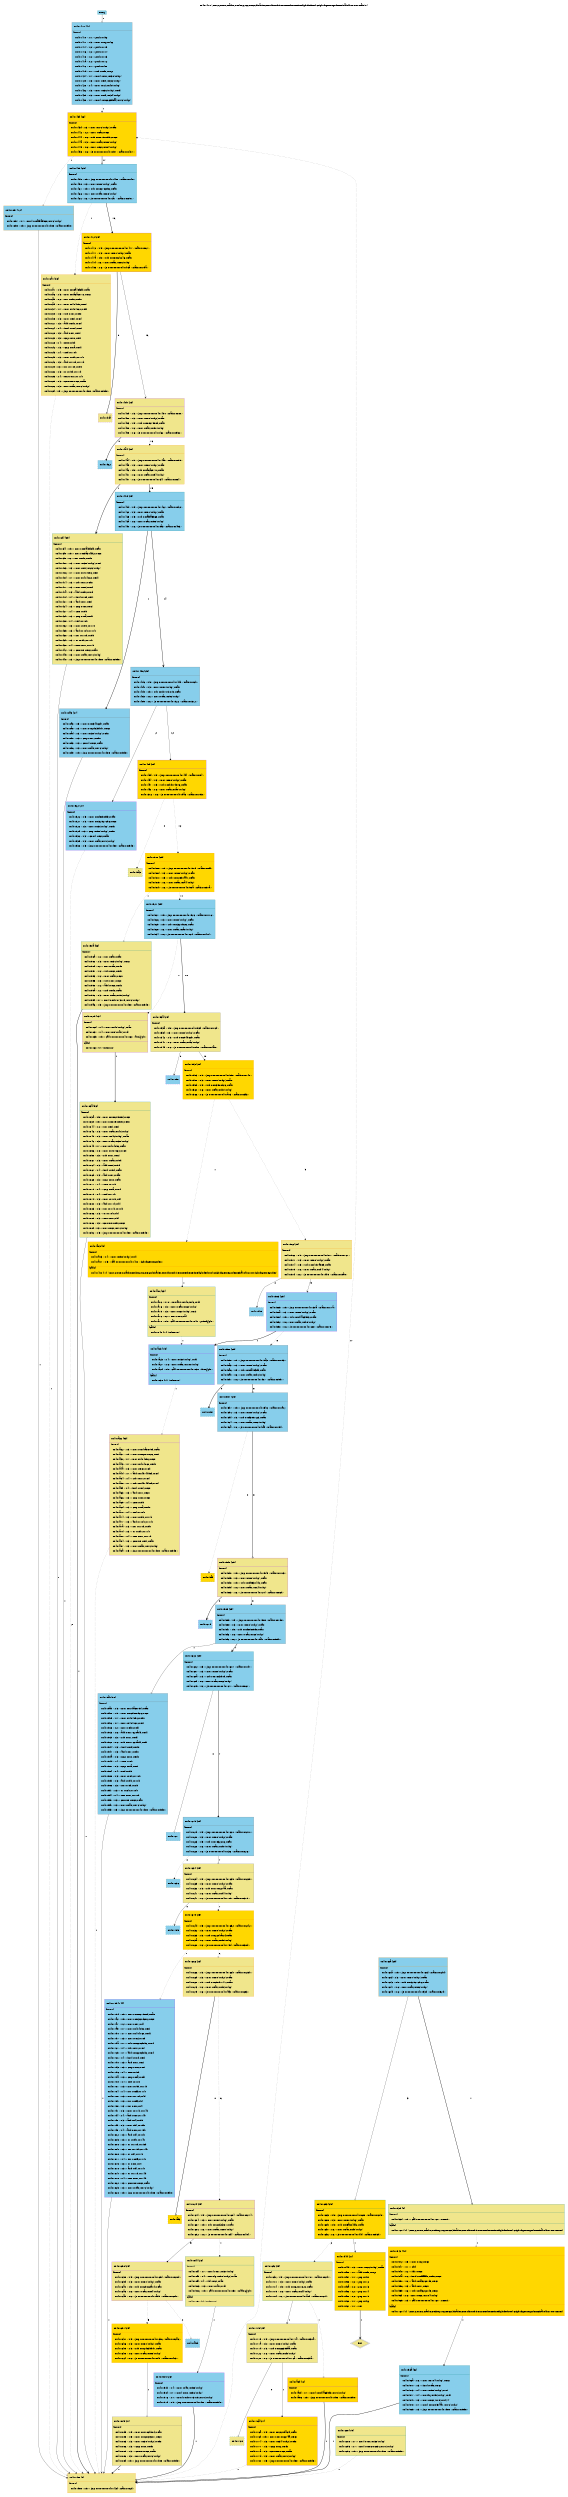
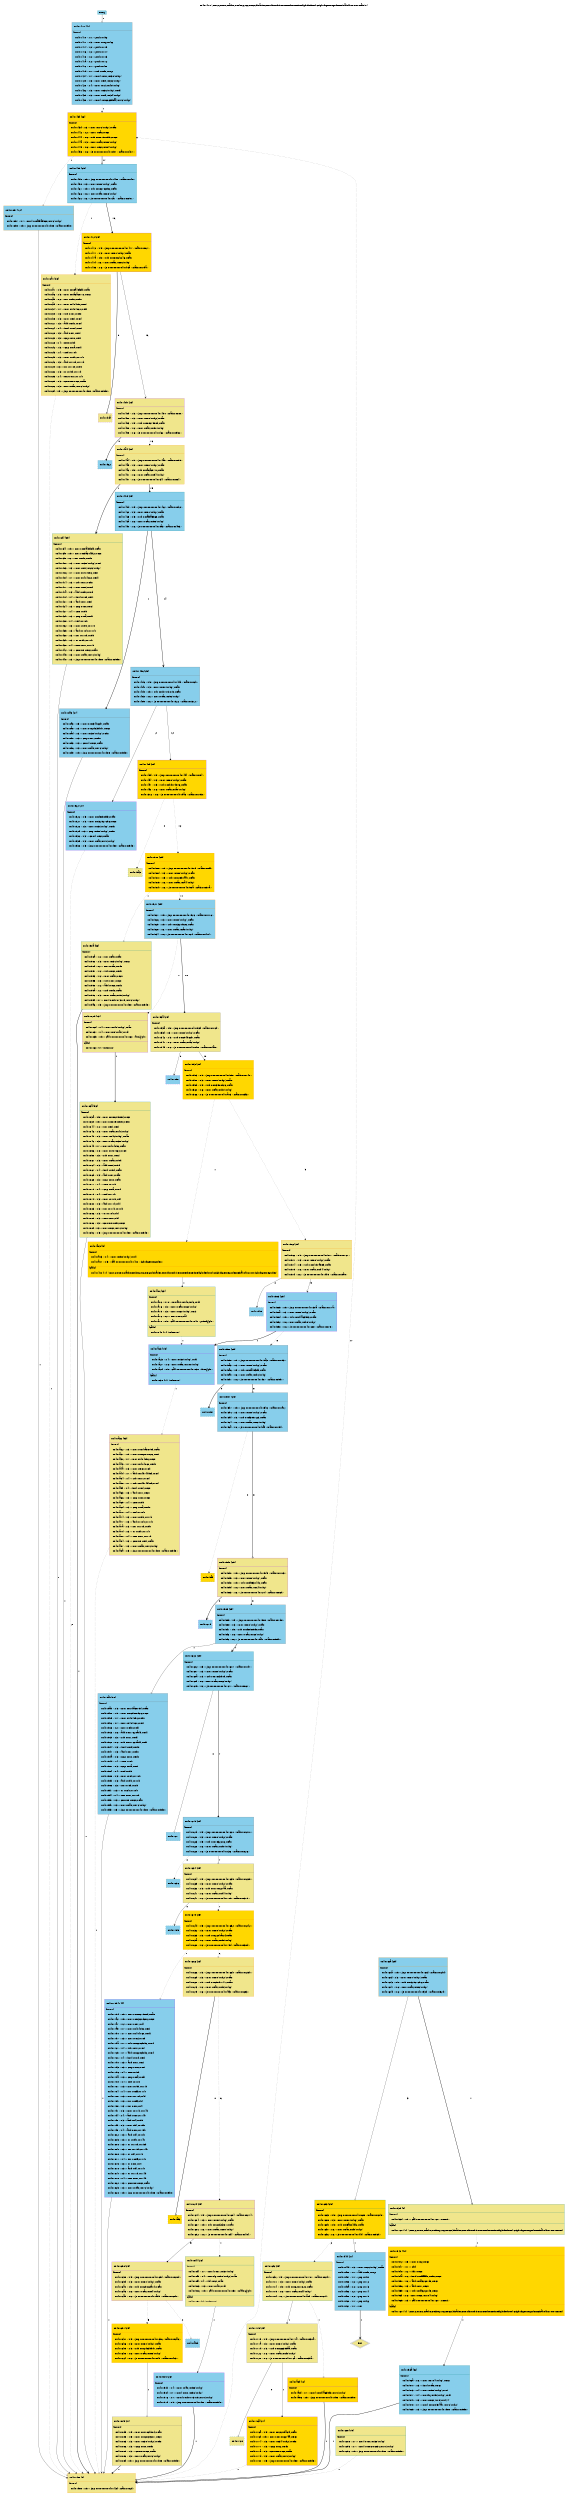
node "0x401521 [25]": color teal -> darkorange
node "0x401d4d [21]": fillcolor gold -> skyblue
